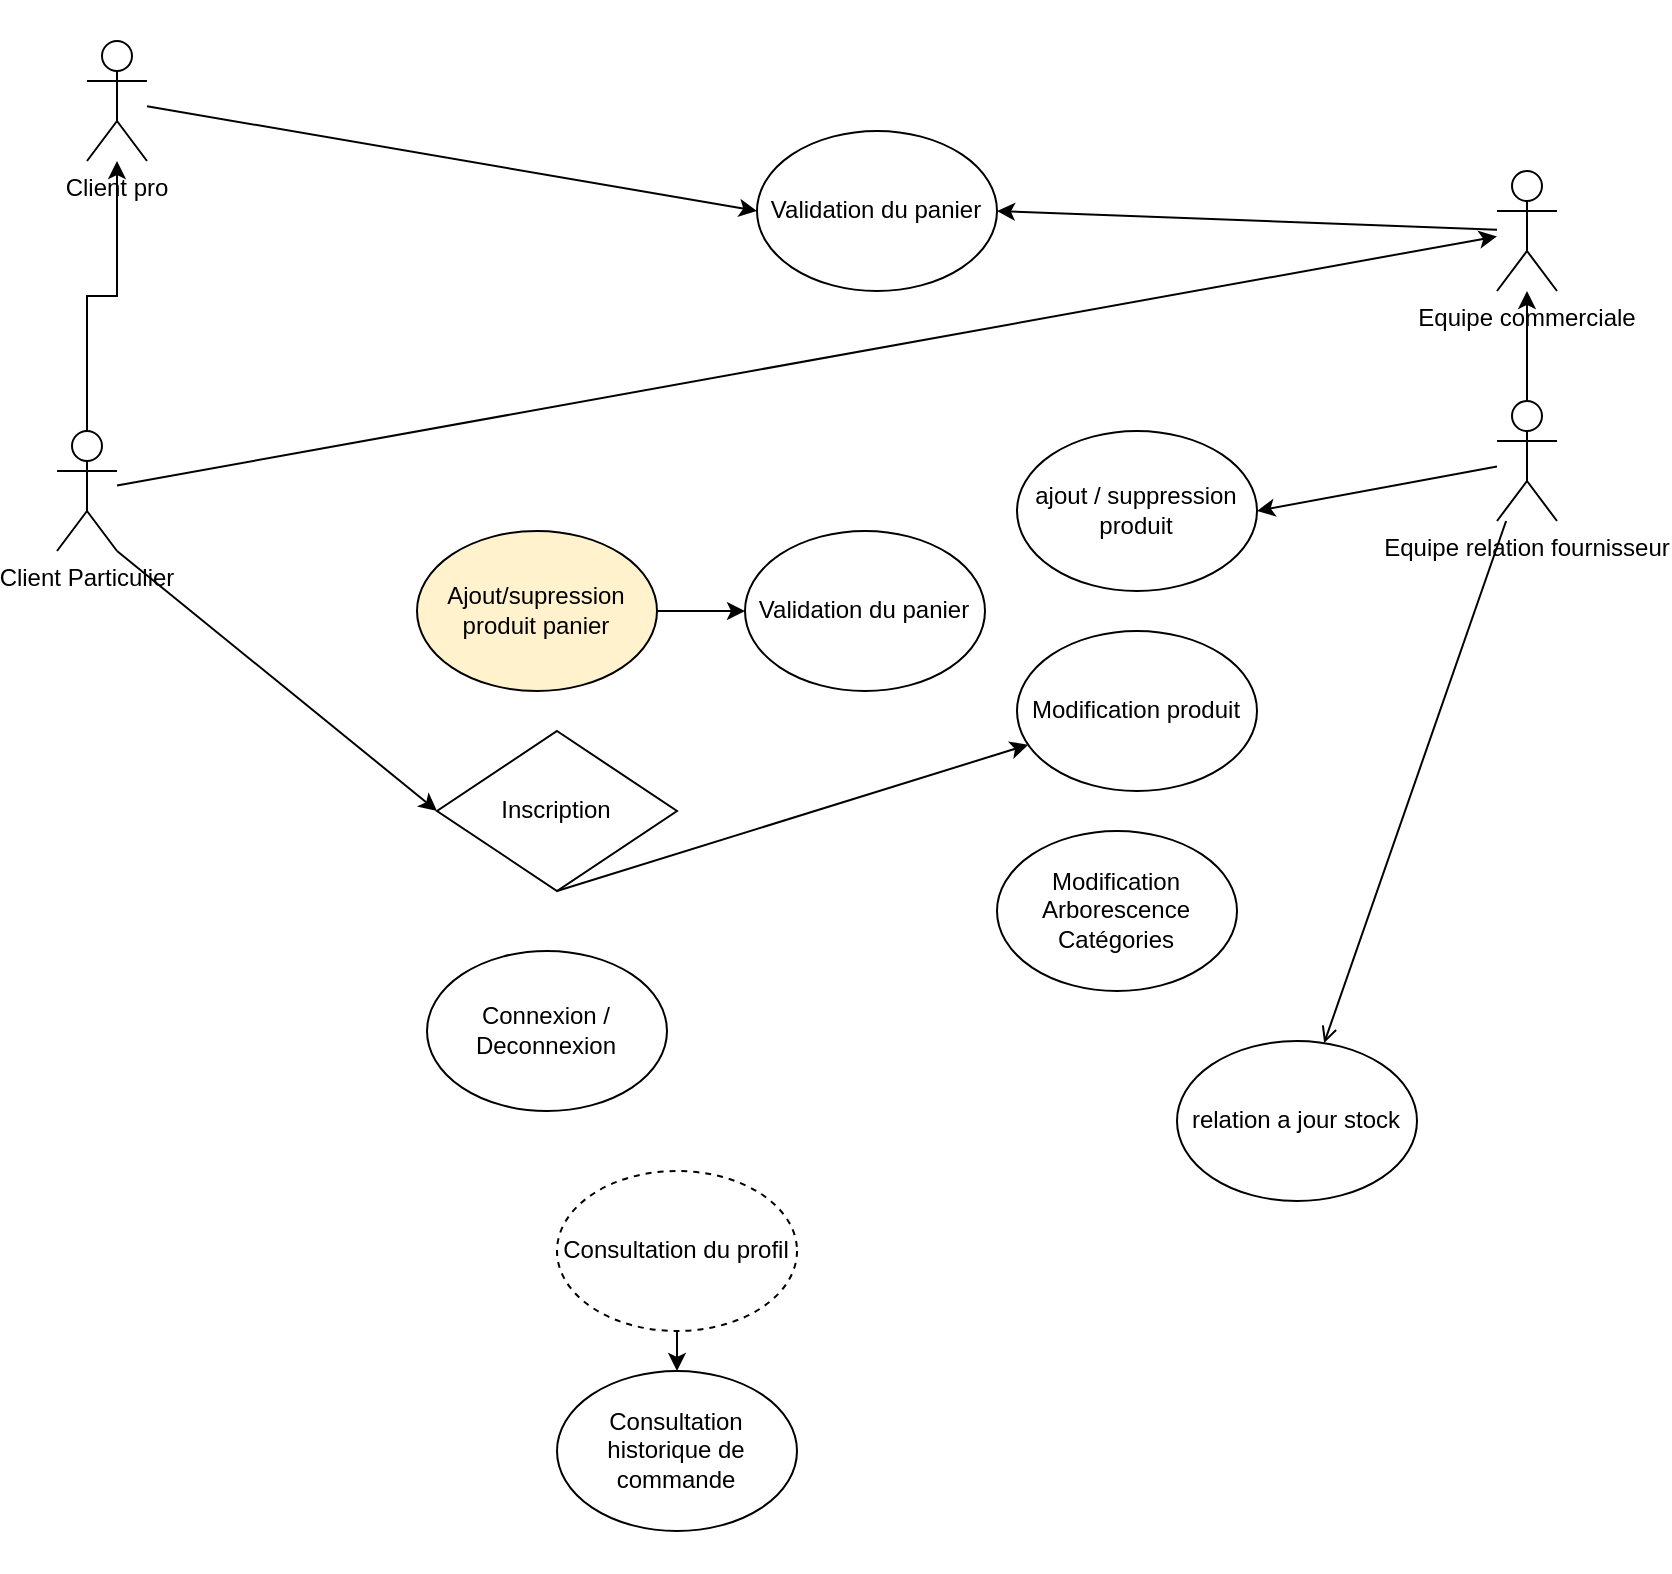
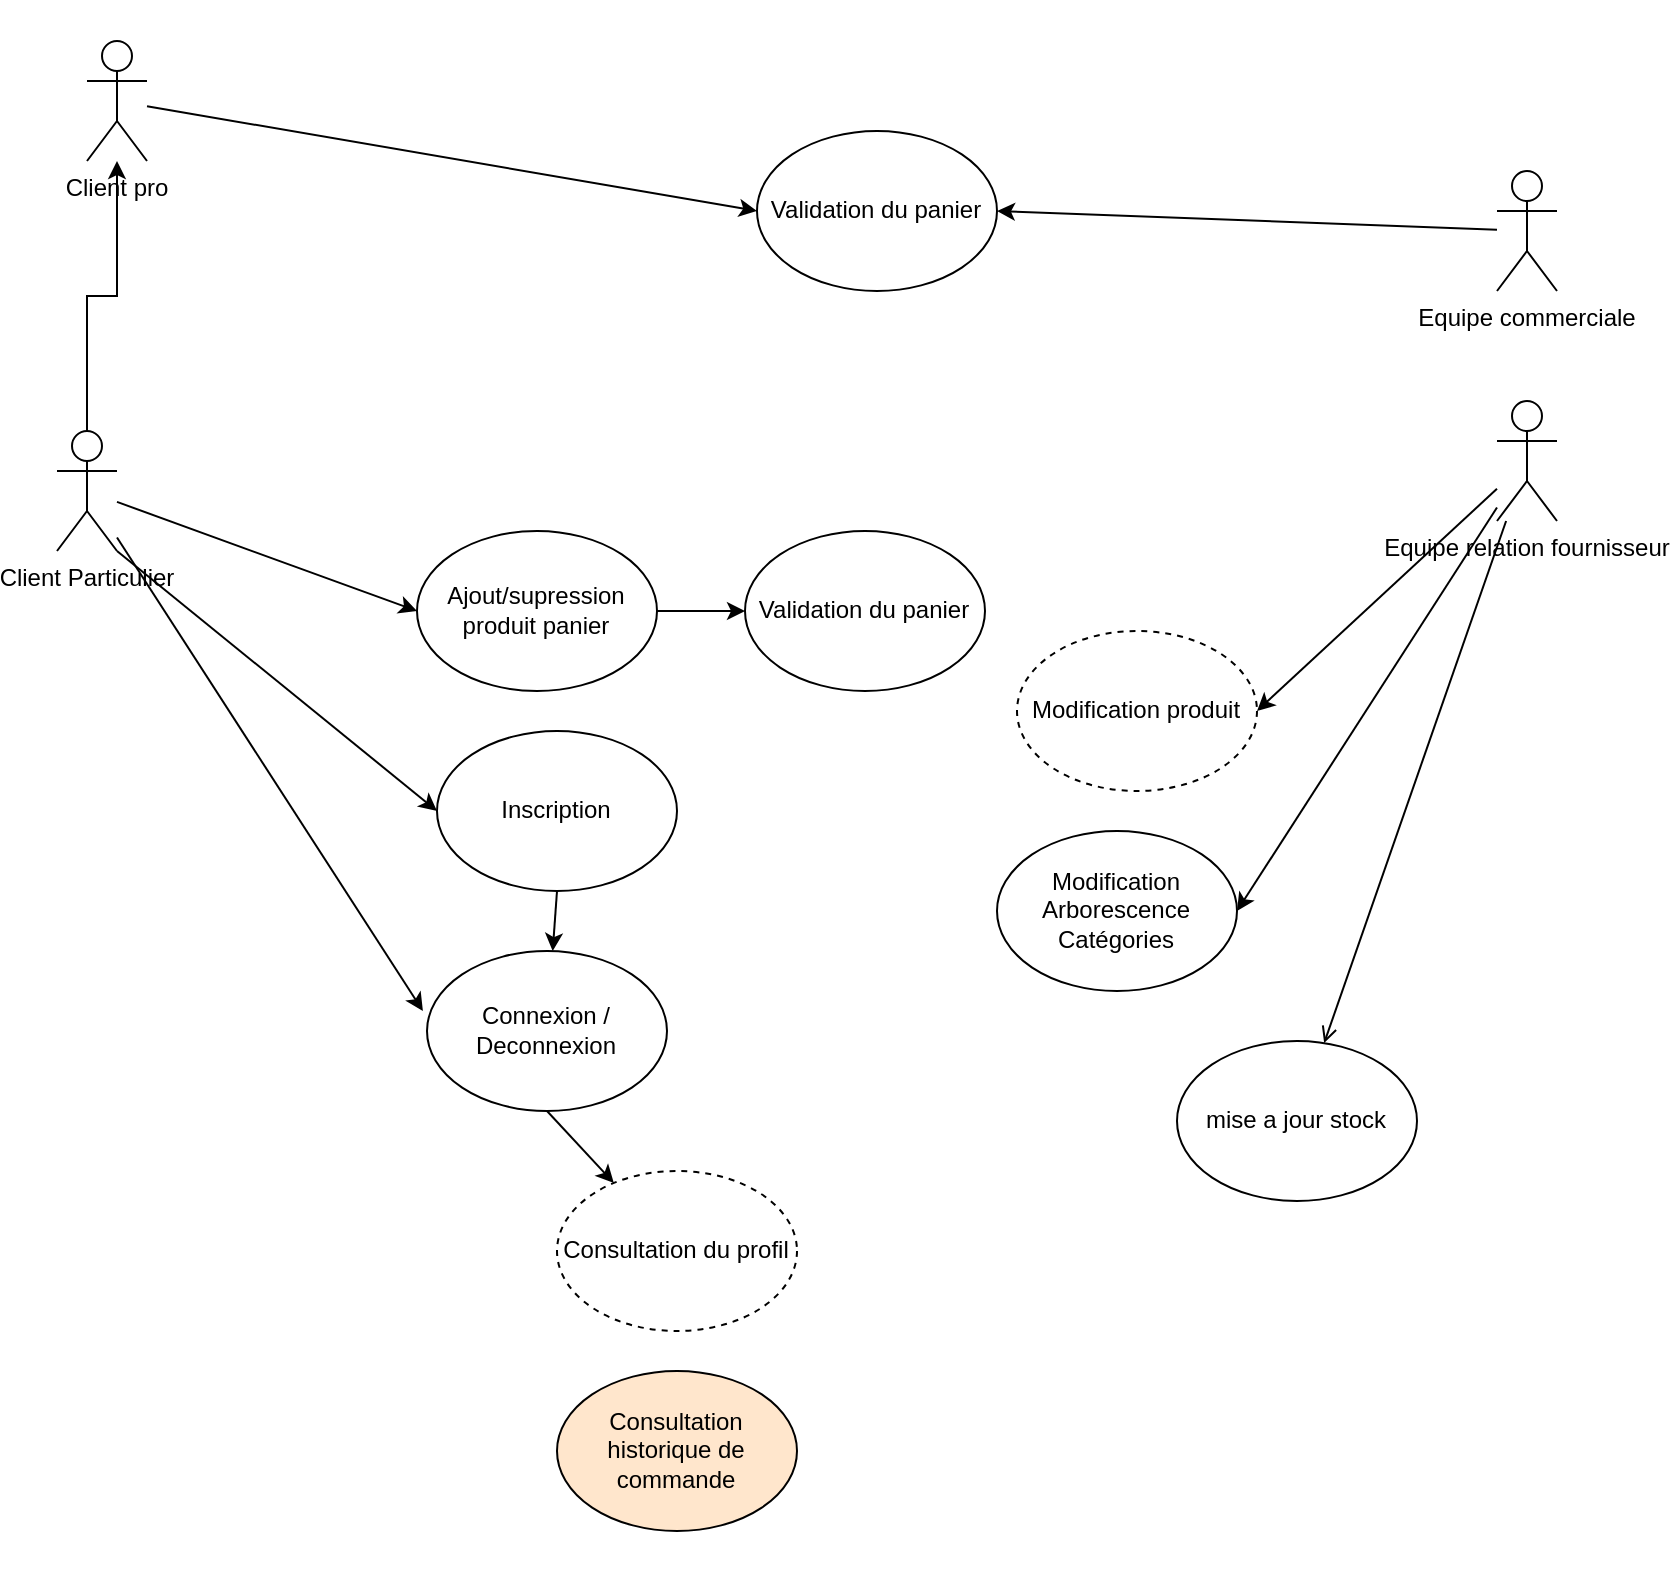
edge "Equipe relation fournisseur" -> "Equipe commerciale": now "Equipe relation fournisseur" -> "Modification Arborescence Catégories"
edge "Client Particulier" -> "Equipe commerciale": now "Client Particulier" -> "Connexion / Deconnexion"
edge "Equipe relation fournisseur" -> "ajout / suppression produit": removed
node "ajout / suppression produit": removed
edge "Client Particulier" -> "Ajout/supression produit panier": added
edge "Equipe relation fournisseur" -> "Modification produit": added
node "Ajout/supression produit panier": fillcolor #fff2cc -> #ffffff
node "Modification produit": style solid -> dashed
node "Inscription": shape diamond -> ellipse
edge "Inscription" -> "Modification produit": now "Inscription" -> "Connexion / Deconnexion"
node "relation a jour stock": label "relation a jour stock" -> "mise a jour stock"
edge "Connexion / Deconnexion" -> "Consultation du profil": added
edge "Consultation du profil" -> "Consultation historique de commande": removed
node "Consultation historique de commande": fillcolor #ffffff -> #ffe6cc
